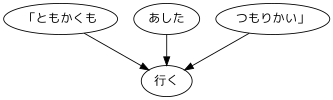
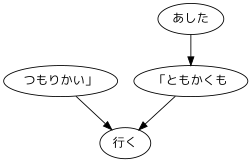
edge "あした" -> "行く": now "あした" -> "「ともかくも"
